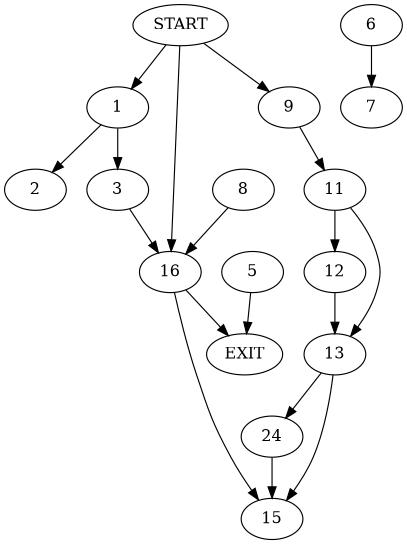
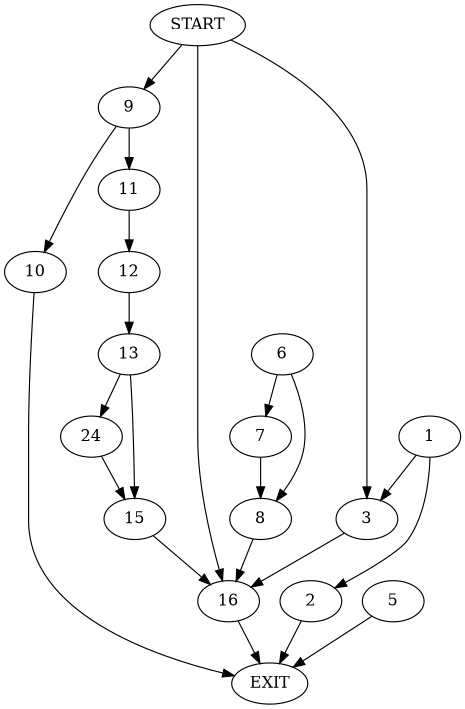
edge "START" -> "1": now "START" -> "3"
edge "11" -> "13": removed
node "10": added
edge "16" -> "15": reversed
edge "6" -> "8": added
edge "7" -> "8": added
edge "2" -> "EXIT": added
